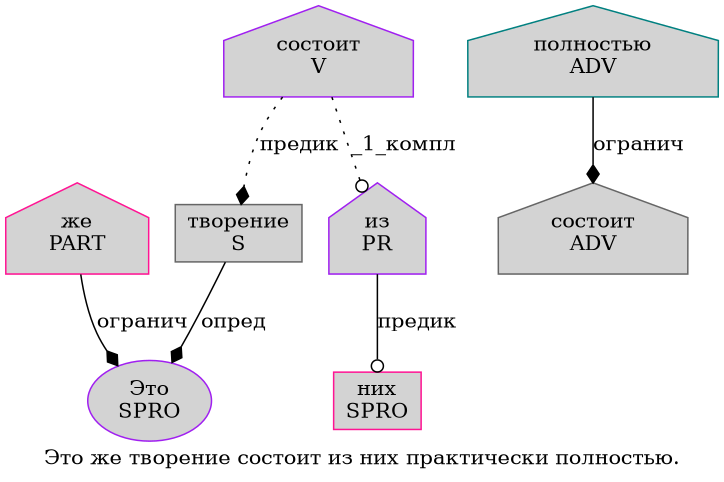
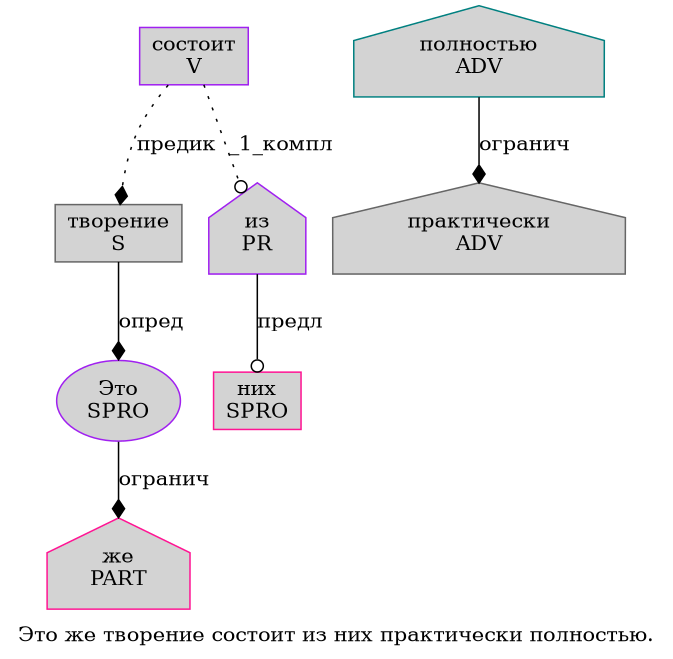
node "состоит V": shape house -> box
node "состоит ADV": label "состоит ADV" -> "практически ADV"
edge "же PART" -> "Это SPRO": reversed
edge "из PR" -> "них SPRO": label "предик" -> "предл"
